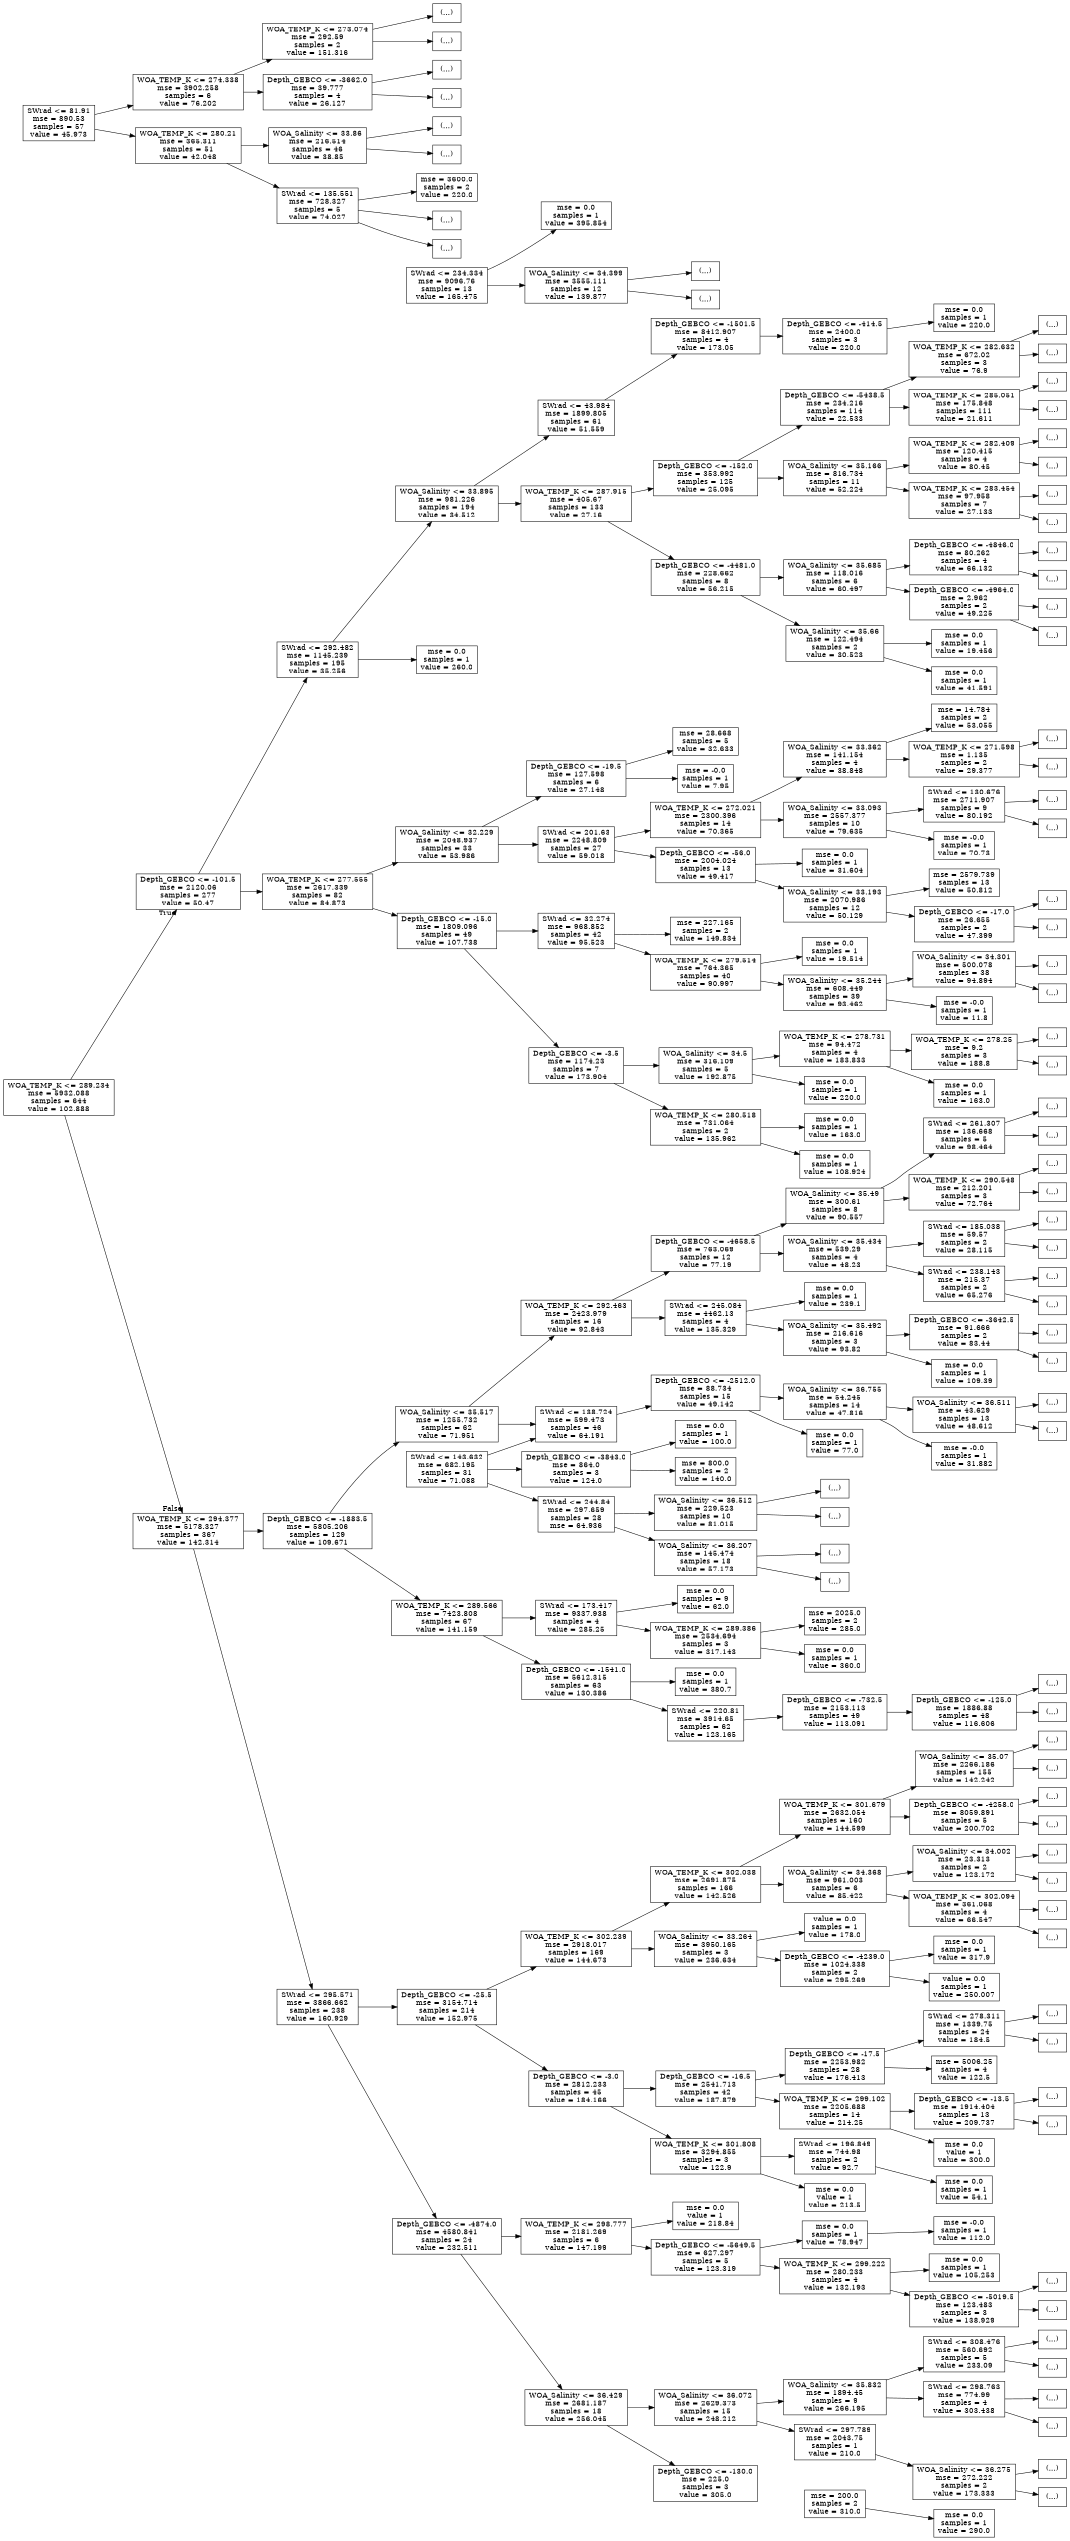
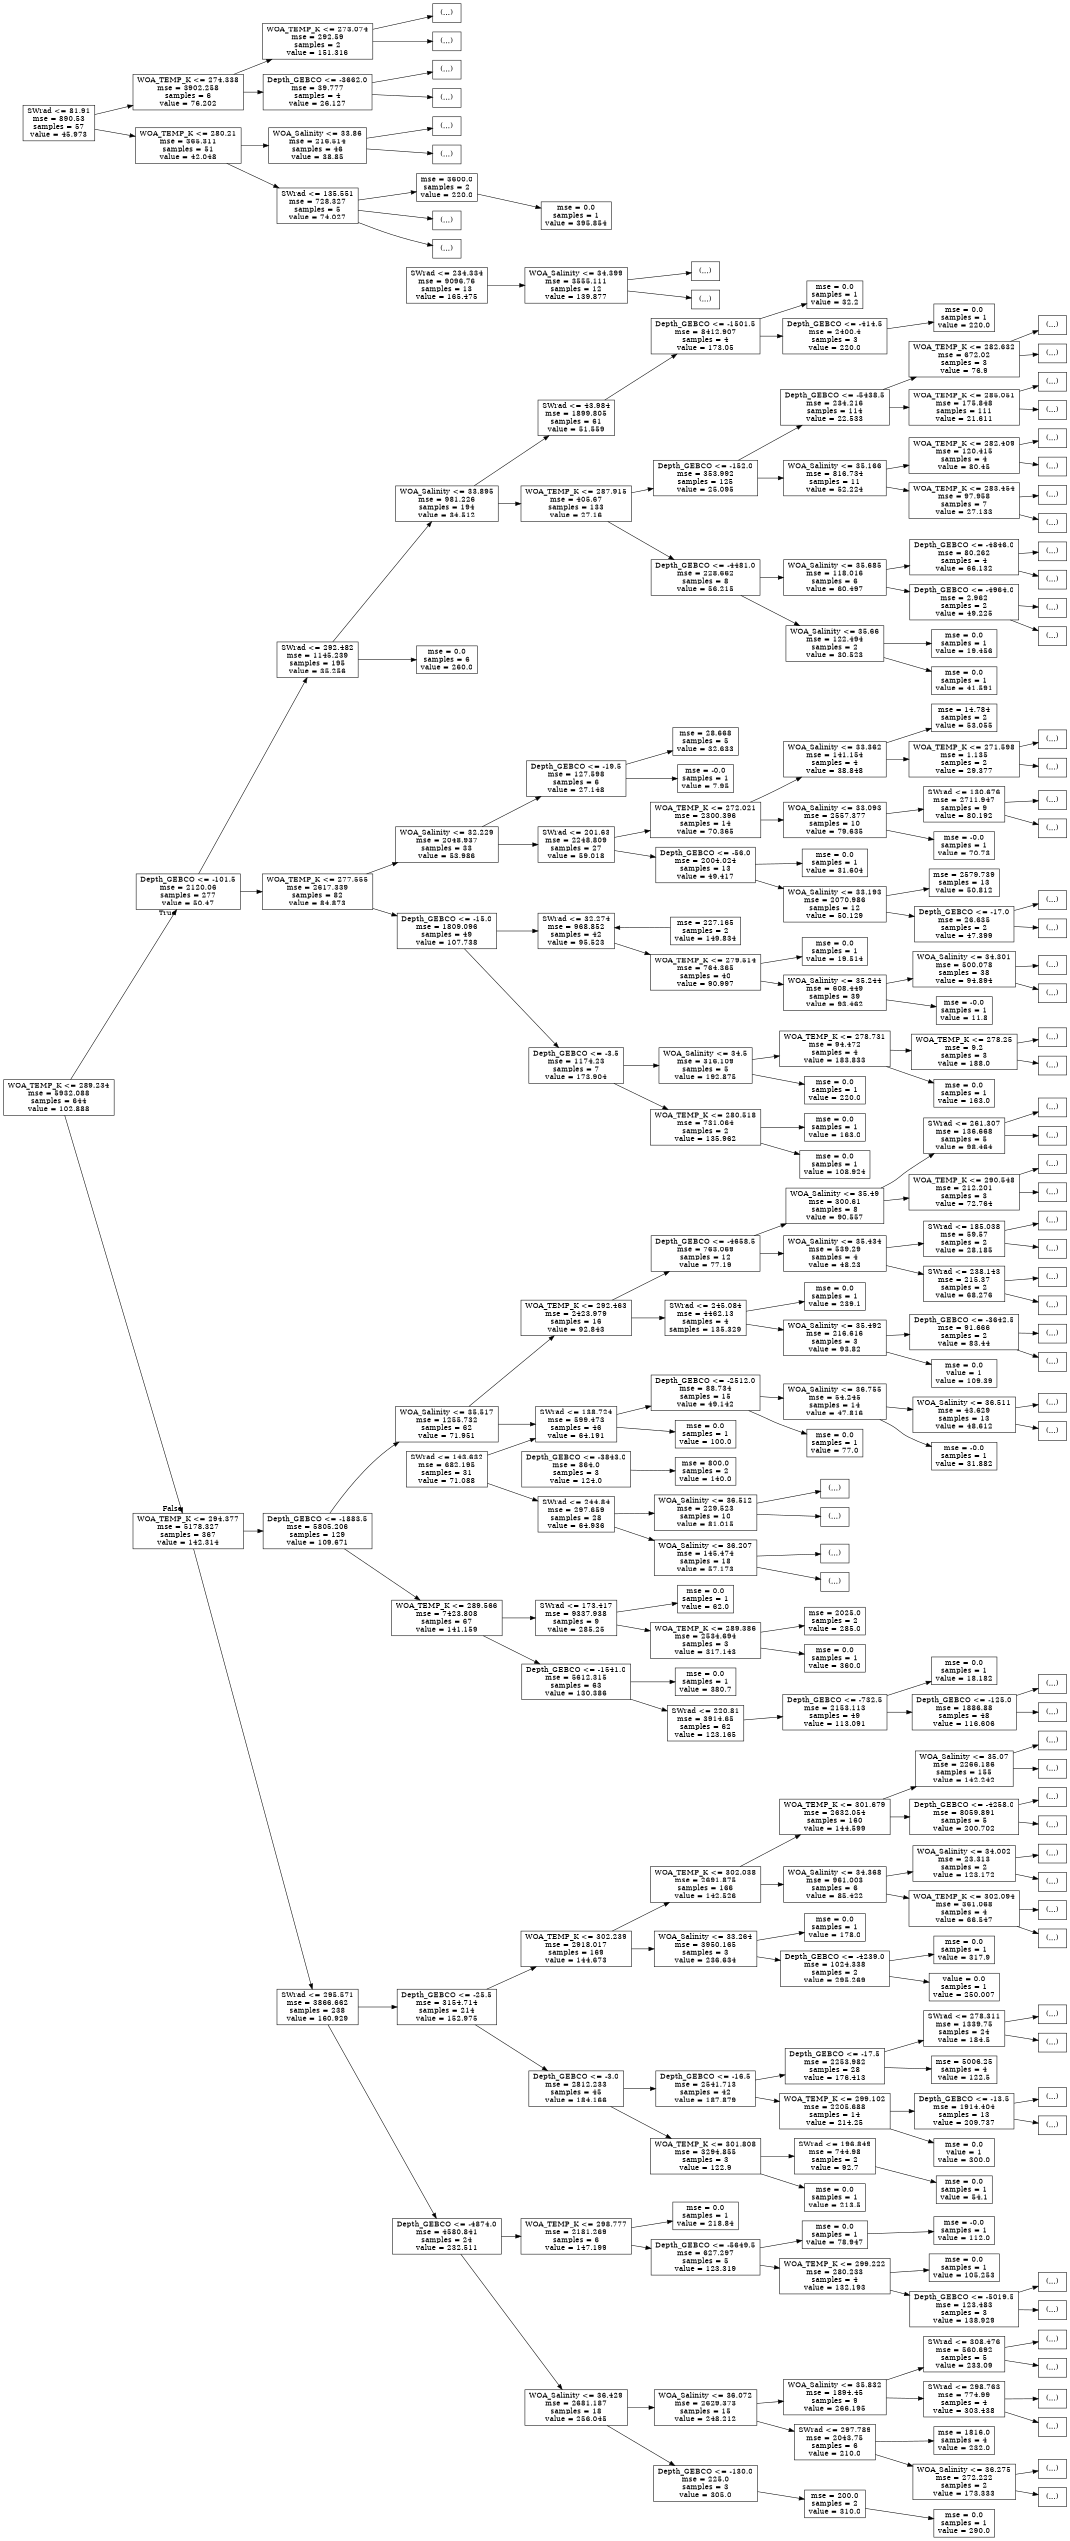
edge "SWrad <= 234.334 mse = 9096.76 samples = 13 value = 165.475" -> "mse = 0.0 samples = 1 value = 395.854": now "mse = 3600.0 samples = 2 value = 220.0" -> "mse = 0.0 samples = 1 value = 395.854"
node "mse = 0.0 samples = 1 value = 32.2": added
node "Depth_GEBCO <= -414.5 mse = 2400.0 samples = 3 value = 220.0": label "Depth_GEBCO <= -414.5 mse = 2400.0 samples = 3 value = 220.0" -> "Depth_GEBCO <= -414.5 mse = 2400.4 samples = 3 value = 220.0"
node "mse = 0.0 samples = 1 value = 260.0": label "mse = 0.0 samples = 1 value = 260.0" -> "mse = 0.0 samples = 6 value = 260.0"
node "SWrad <= 130.676 mse = 2711.907 samples = 9 value = 80.192": label "SWrad <= 130.676 mse = 2711.907 samples = 9 value = 80.192" -> "SWrad <= 130.676 mse = 2711.947 samples = 9 value = 80.192"
node "Depth_GEBCO <= -17.0 mse = 26.655 samples = 2 value = 47.399": label "Depth_GEBCO <= -17.0 mse = 26.655 samples = 2 value = 47.399" -> "Depth_GEBCO <= -17.0 mse = 26.635 samples = 2 value = 47.399"
edge "SWrad <= 32.274 mse = 968.852 samples = 42 value = 95.523" -> "mse = 227.165 samples = 2 value = 149.834": reversed
node "WOA_TEMP_K <= 278.25 mse = 9.2 samples = 3 value = 188.8": label "WOA_TEMP_K <= 278.25 mse = 9.2 samples = 3 value = 188.8" -> "WOA_TEMP_K <= 278.25 mse = 9.2 samples = 3 value = 188.0"
node "SWrad <= 185.038 mse = 59.57 samples = 2 value = 28.115": label "SWrad <= 185.038 mse = 59.57 samples = 2 value = 28.115" -> "SWrad <= 185.038 mse = 59.57 samples = 2 value = 28.185"
node "SWrad <= 238.143 mse = 215.37 samples = 2 value = 65.276": label "SWrad <= 238.143 mse = 215.37 samples = 2 value = 65.276" -> "SWrad <= 238.143 mse = 215.37 samples = 2 value = 68.276"
node "SWrad <= 245.084 mse = 4462.13 samples = 4 value = 135.329": label "SWrad <= 245.084 mse = 4462.13 samples = 4 value = 135.329" -> "SWrad <= 245.084 mse = 4462.13 samples = 4 samples = 135.329"
node "mse = 0.0 samples = 1 value = 109.39": label "mse = 0.0 samples = 1 value = 109.39" -> "mse = 0.0 value = 1 value = 109.39"
edge "Depth_GEBCO <= -3843.0 mse = 864.0 samples = 3 value = 124.0" -> "mse = 0.0 samples = 1 value = 100.0": now "SWrad <= 138.724 mse = 599.473 samples = 46 value = 64.191" -> "mse = 0.0 samples = 1 value = 100.0"
edge "SWrad <= 143.632 mse = 682.195 samples = 31 value = 71.088" -> "Depth_GEBCO <= -3843.0 mse = 864.0 samples = 3 value = 124.0": removed
node "SWrad <= 244.84 mse = 297.659 samples = 28 mse = 64.936": label "SWrad <= 244.84 mse = 297.659 samples = 28 mse = 64.936" -> "SWrad <= 244.84 mse = 297.659 samples = 28 value = 64.936"
node "mse = 0.0 samples = 9 value = 62.0": label "mse = 0.0 samples = 9 value = 62.0" -> "mse = 0.0 samples = 1 value = 62.0"
node "SWrad <= 173.417 mse = 9337.938 samples = 4 value = 285.25": label "SWrad <= 173.417 mse = 9337.938 samples = 4 value = 285.25" -> "SWrad <= 173.417 mse = 9337.938 samples = 9 value = 285.25"
node "mse = 0.0 samples = 1 value = 18.182": added
node "value = 0.0 samples = 1 value = 178.0": label "value = 0.0 samples = 1 value = 178.0" -> "mse = 0.0 samples = 1 value = 178.0"
node "mse = 0.0 value = 1 value = 213.5": label "mse = 0.0 value = 1 value = 213.5" -> "mse = 0.0 samples = 1 value = 213.5"
node "mse = 0.0 value = 1 value = 218.84": label "mse = 0.0 value = 1 value = 218.84" -> "mse = 0.0 samples = 1 value = 218.84"
node "mse = 1816.0 samples = 4 value = 232.0": added
node "SWrad <= 297.789 mse = 2043.75 samples = 1 value = 210.0": label "SWrad <= 297.789 mse = 2043.75 samples = 1 value = 210.0" -> "SWrad <= 297.789 mse = 2043.75 samples = 6 value = 210.0"
edge "Depth_GEBCO <= -130.0 mse = 225.0 samples = 3 value = 305.0" -> "mse = 200.0 samples = 2 value = 310.0": added
